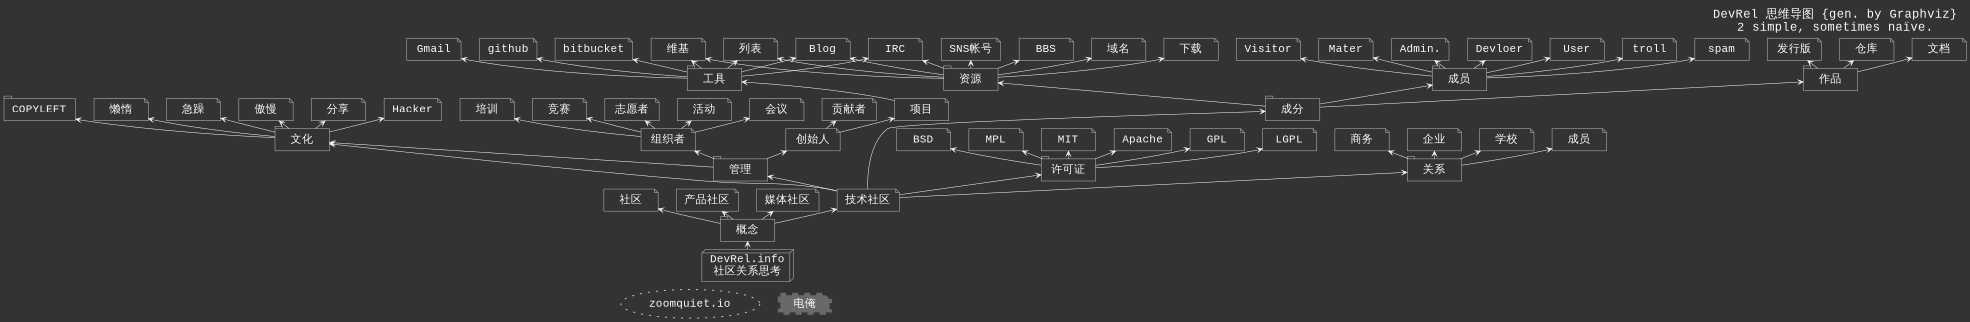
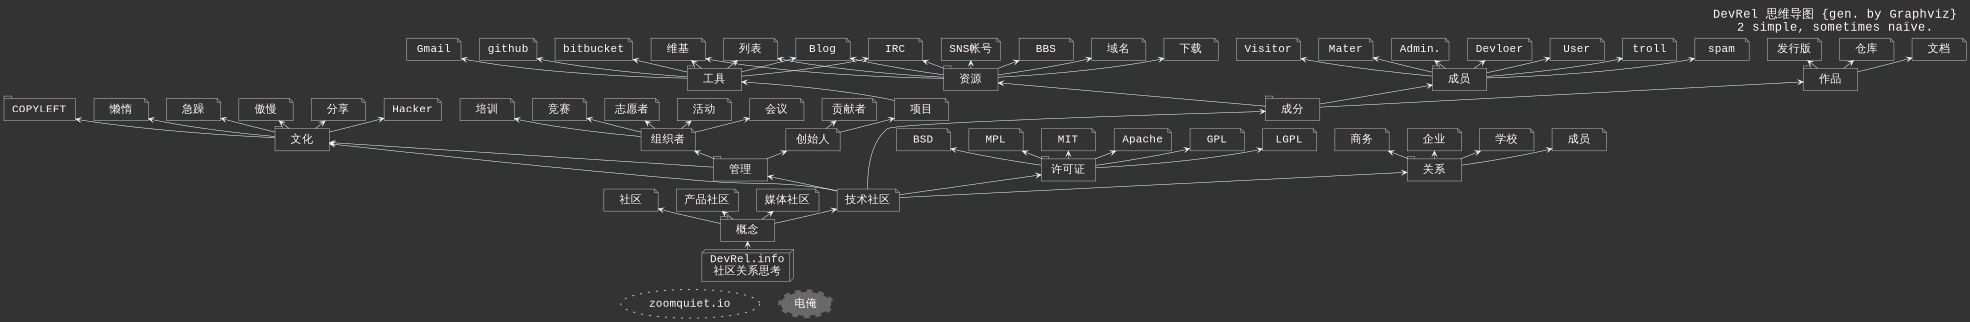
node "电俺": shape note -> ellipse
